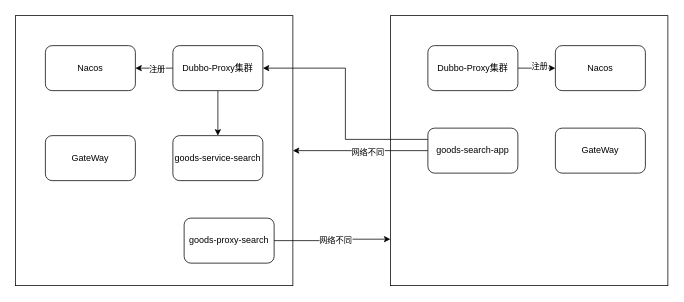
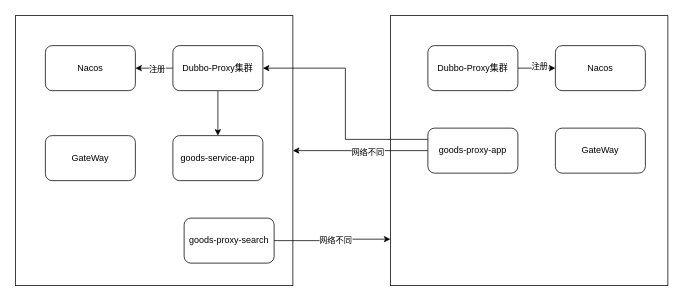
node "goods-search-app": label "goods-search-app" -> "goods-proxy-app"
node "goods-service-search": label "goods-service-search" -> "goods-service-app"
